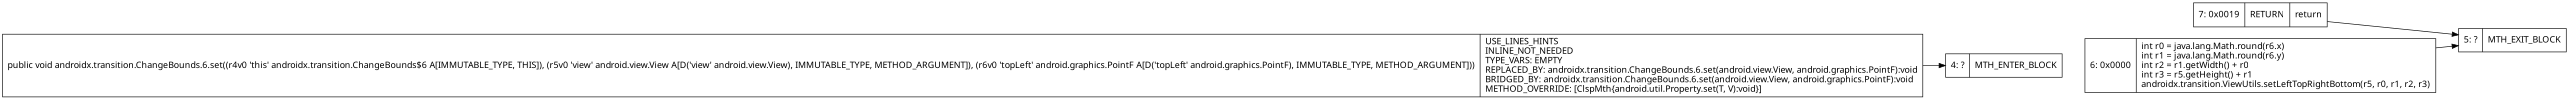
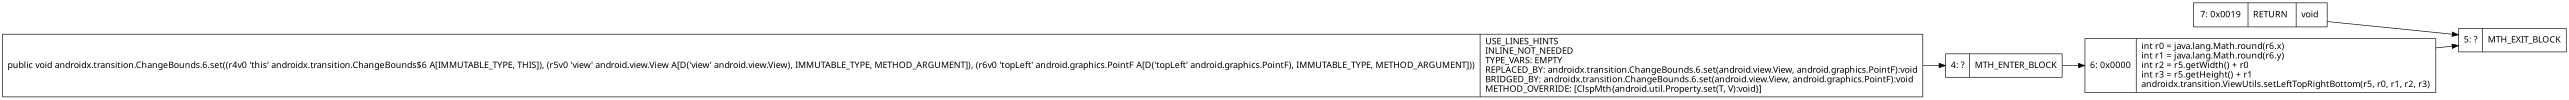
node "7: 0x0019": text "return" -> "void"
node "6: 0x0000": text "int r2 = r1.getWidth() + r0" -> "int r2 = r5.getWidth() + r0"
edge "4: ?" -> "6: 0x0000": added
